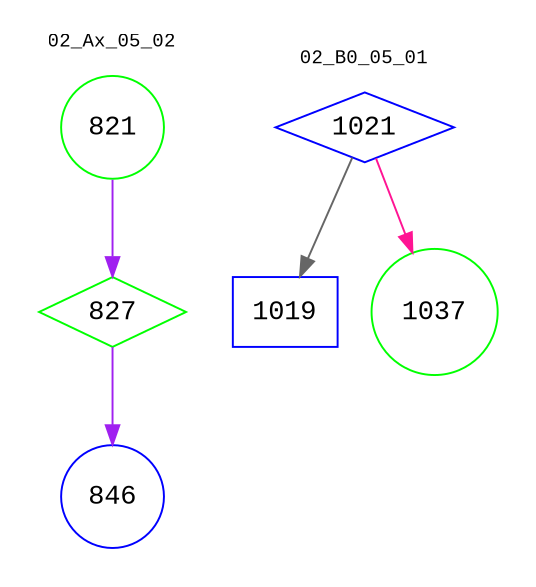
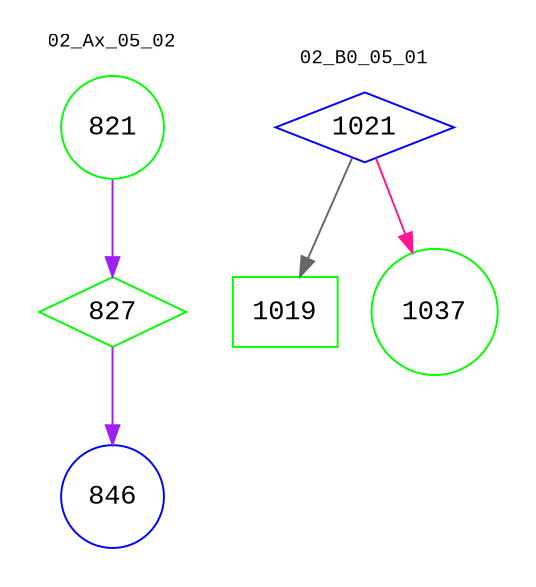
node "1019": color blue -> green
